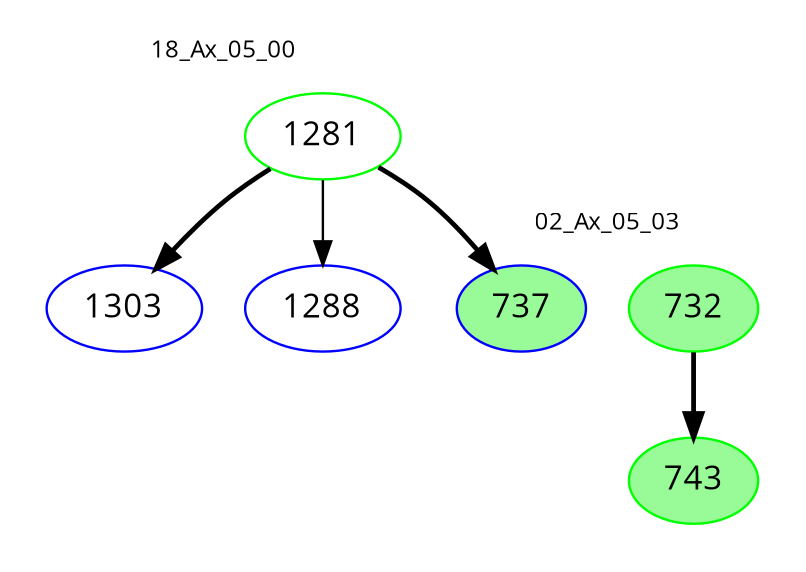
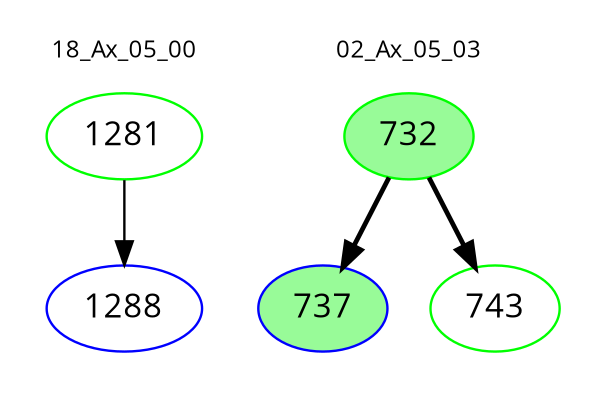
edge "1281" -> "737": now "732" -> "737"
node "1303": removed
node "743": fillcolor palegreen -> white
